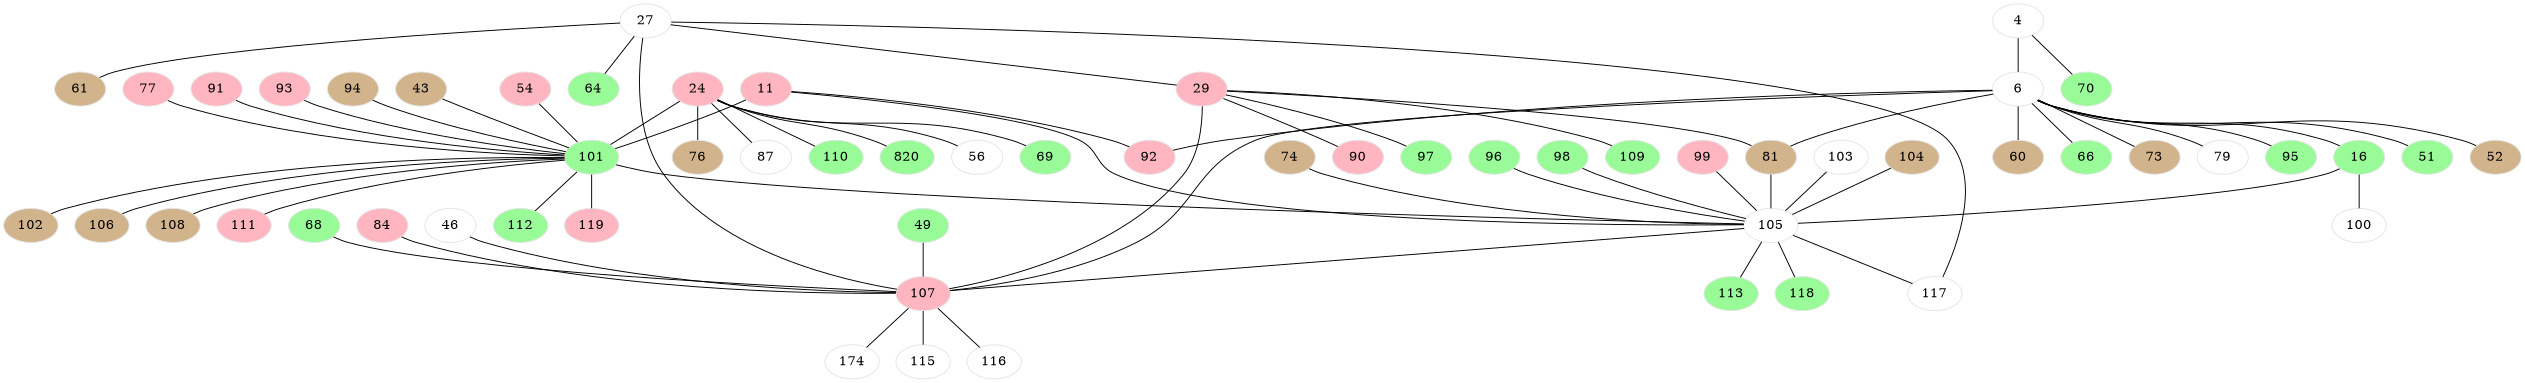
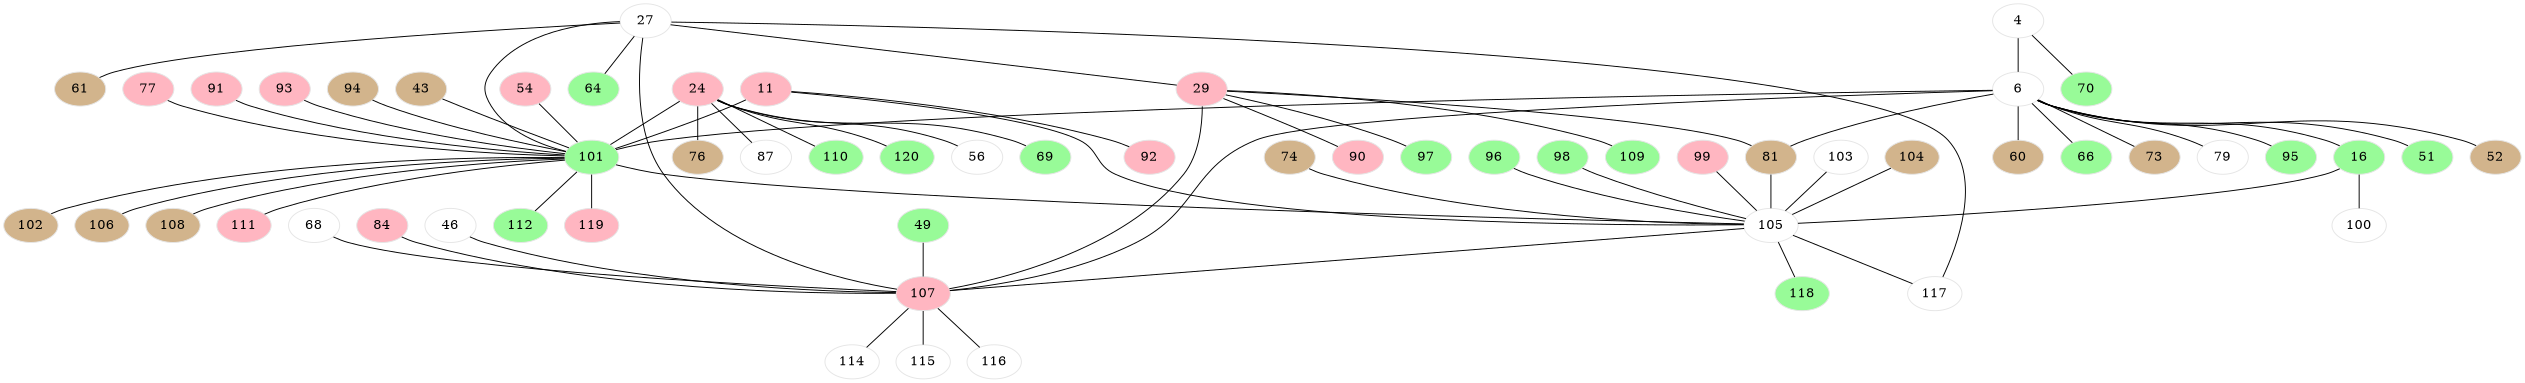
edge "27" -- "101": added
edge "6" -- "92": now "6" -- "101"
node "820": label "820" -> "120"
node "68": fillcolor palegreen -> white
node "113": removed
node "174": label "174" -> "114"
